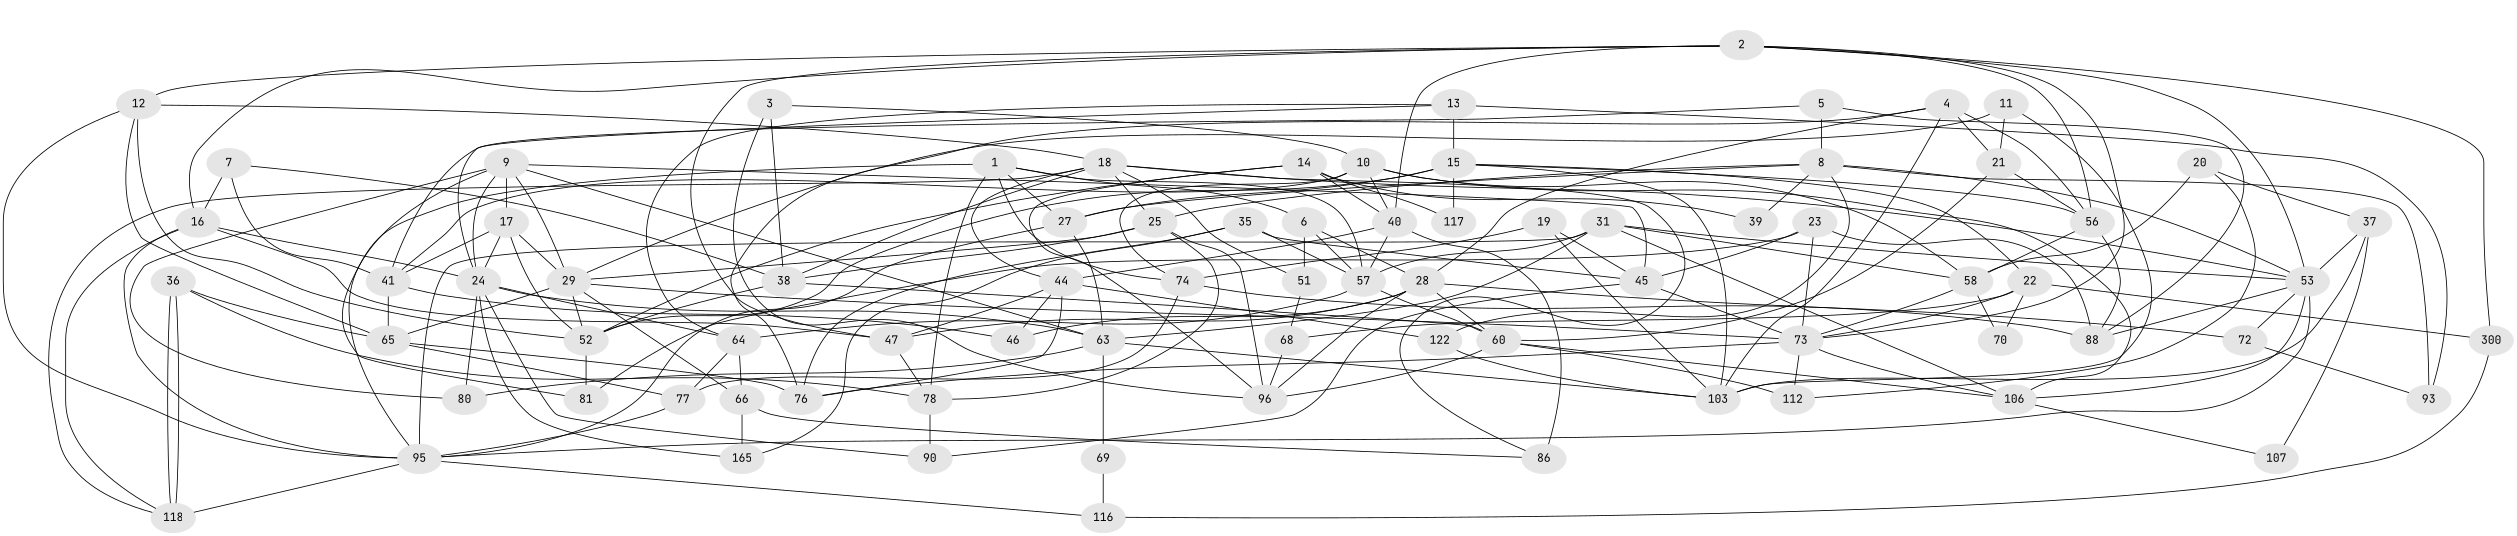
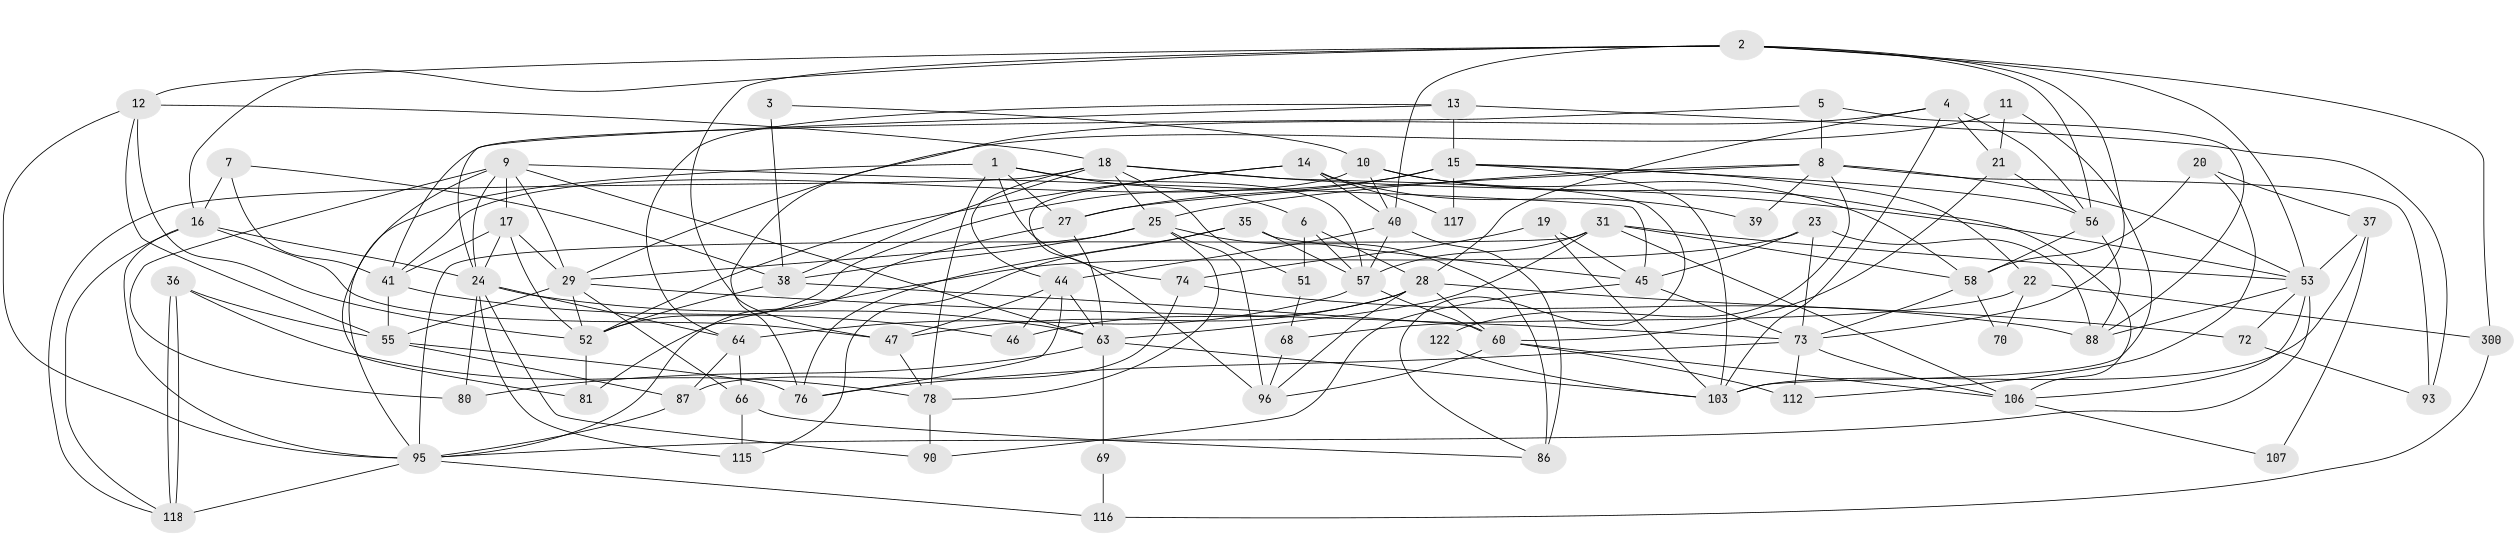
edge "10" -- "74": removed
edge "25" -- "86": added
edge "44" -- "122": now "44" -- "63"
edge "22" -- "73": removed
node "65": label "65" -> "55"
edge "3" -- "96": removed
node "77": label "77" -> "87"
node "165": label "165" -> "115"
